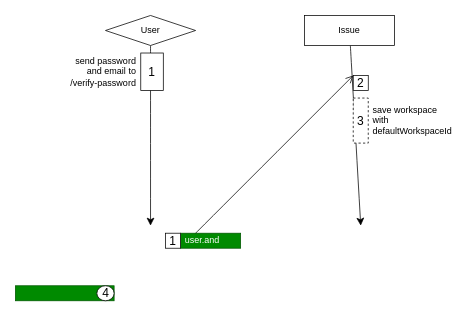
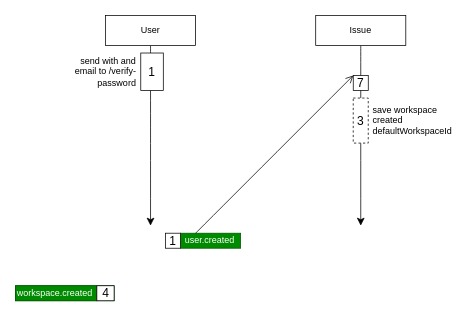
node "User": shape diamond -> rectangle
node "Issue": moved (349, 30) -> (360, 30)
node "send password and email to /verify-password": label "send password and email to /verify-password" -> "send with and email to /verify-password"
node "2": label "2" -> "7"
node "save workspace with defaultWorkspaceId": label "save workspace with defaultWorkspaceId" -> "save workspace created defaultWorkspaceId"
node "user.and": label "user.and" -> "user.created"
node "workspace.created": added
node "4": shape ellipse -> rectangle
